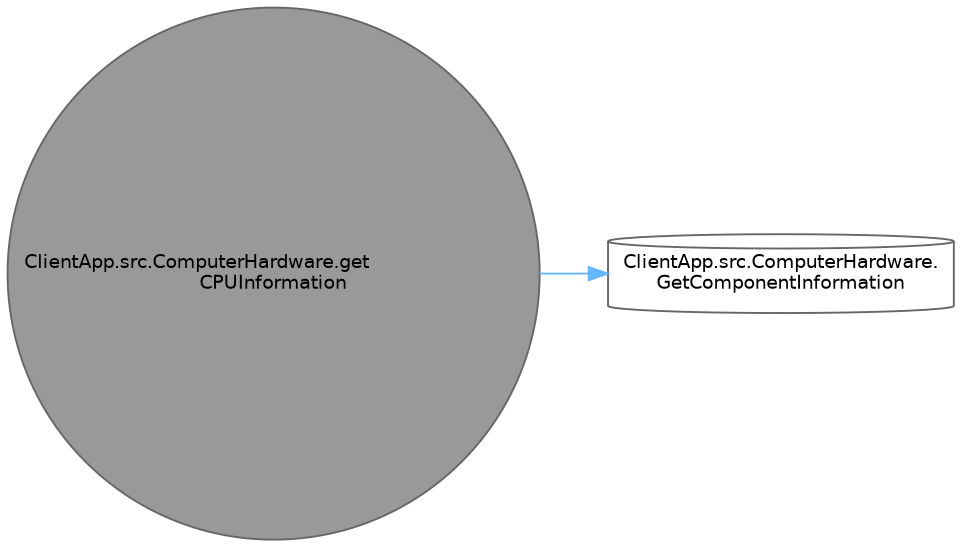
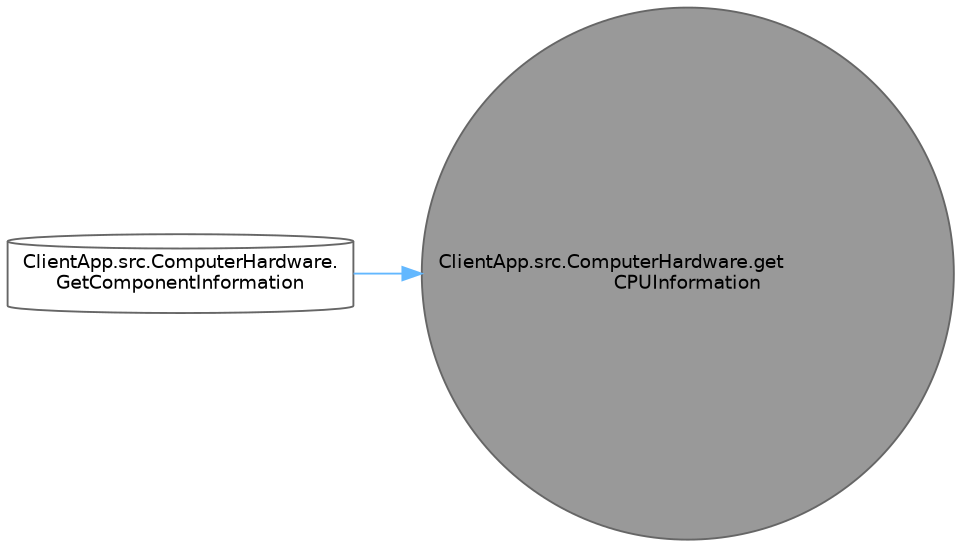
edge "ClientApp.src.ComputerHardware.get CPUInformation" -> "ClientApp.src.ComputerHardware. GetComponentInformation": reversed
